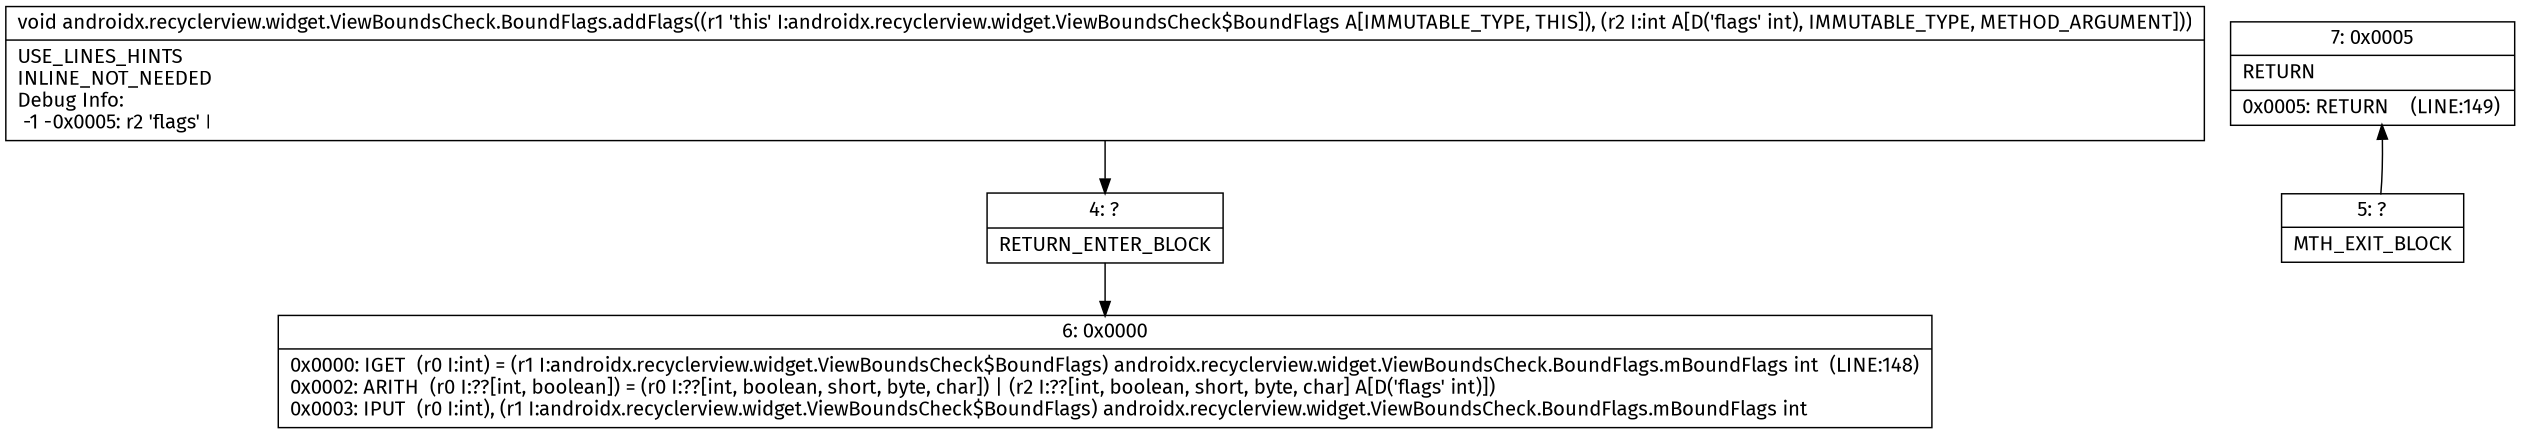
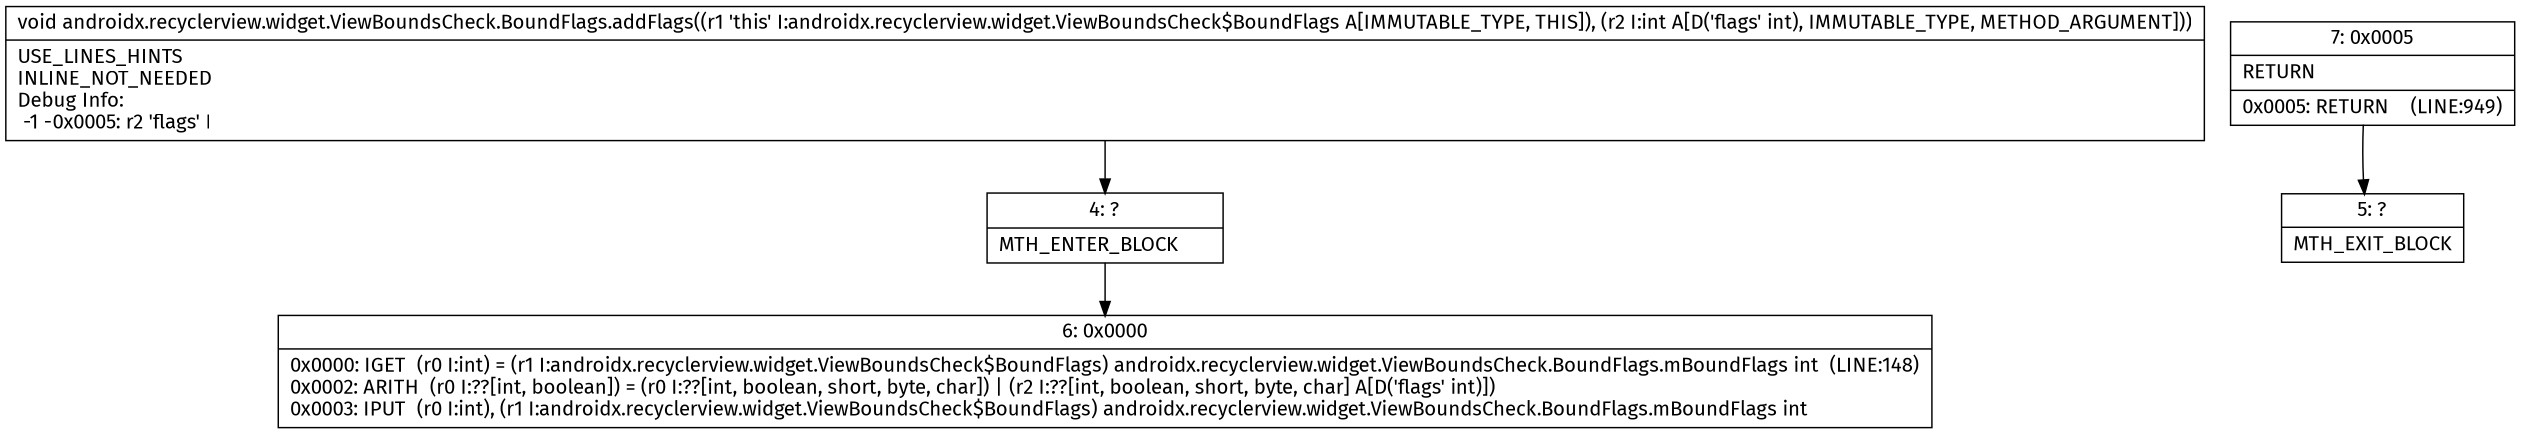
node "7: 0x0005": text "0x0005: RETURN    (LINE:149)" -> "0x0005: RETURN    (LINE:949)"
edge "5: ?" -> "7: 0x0005": reversed
node "4: ?": text "RETURN_ENTER_BLOCK" -> "MTH_ENTER_BLOCK"
